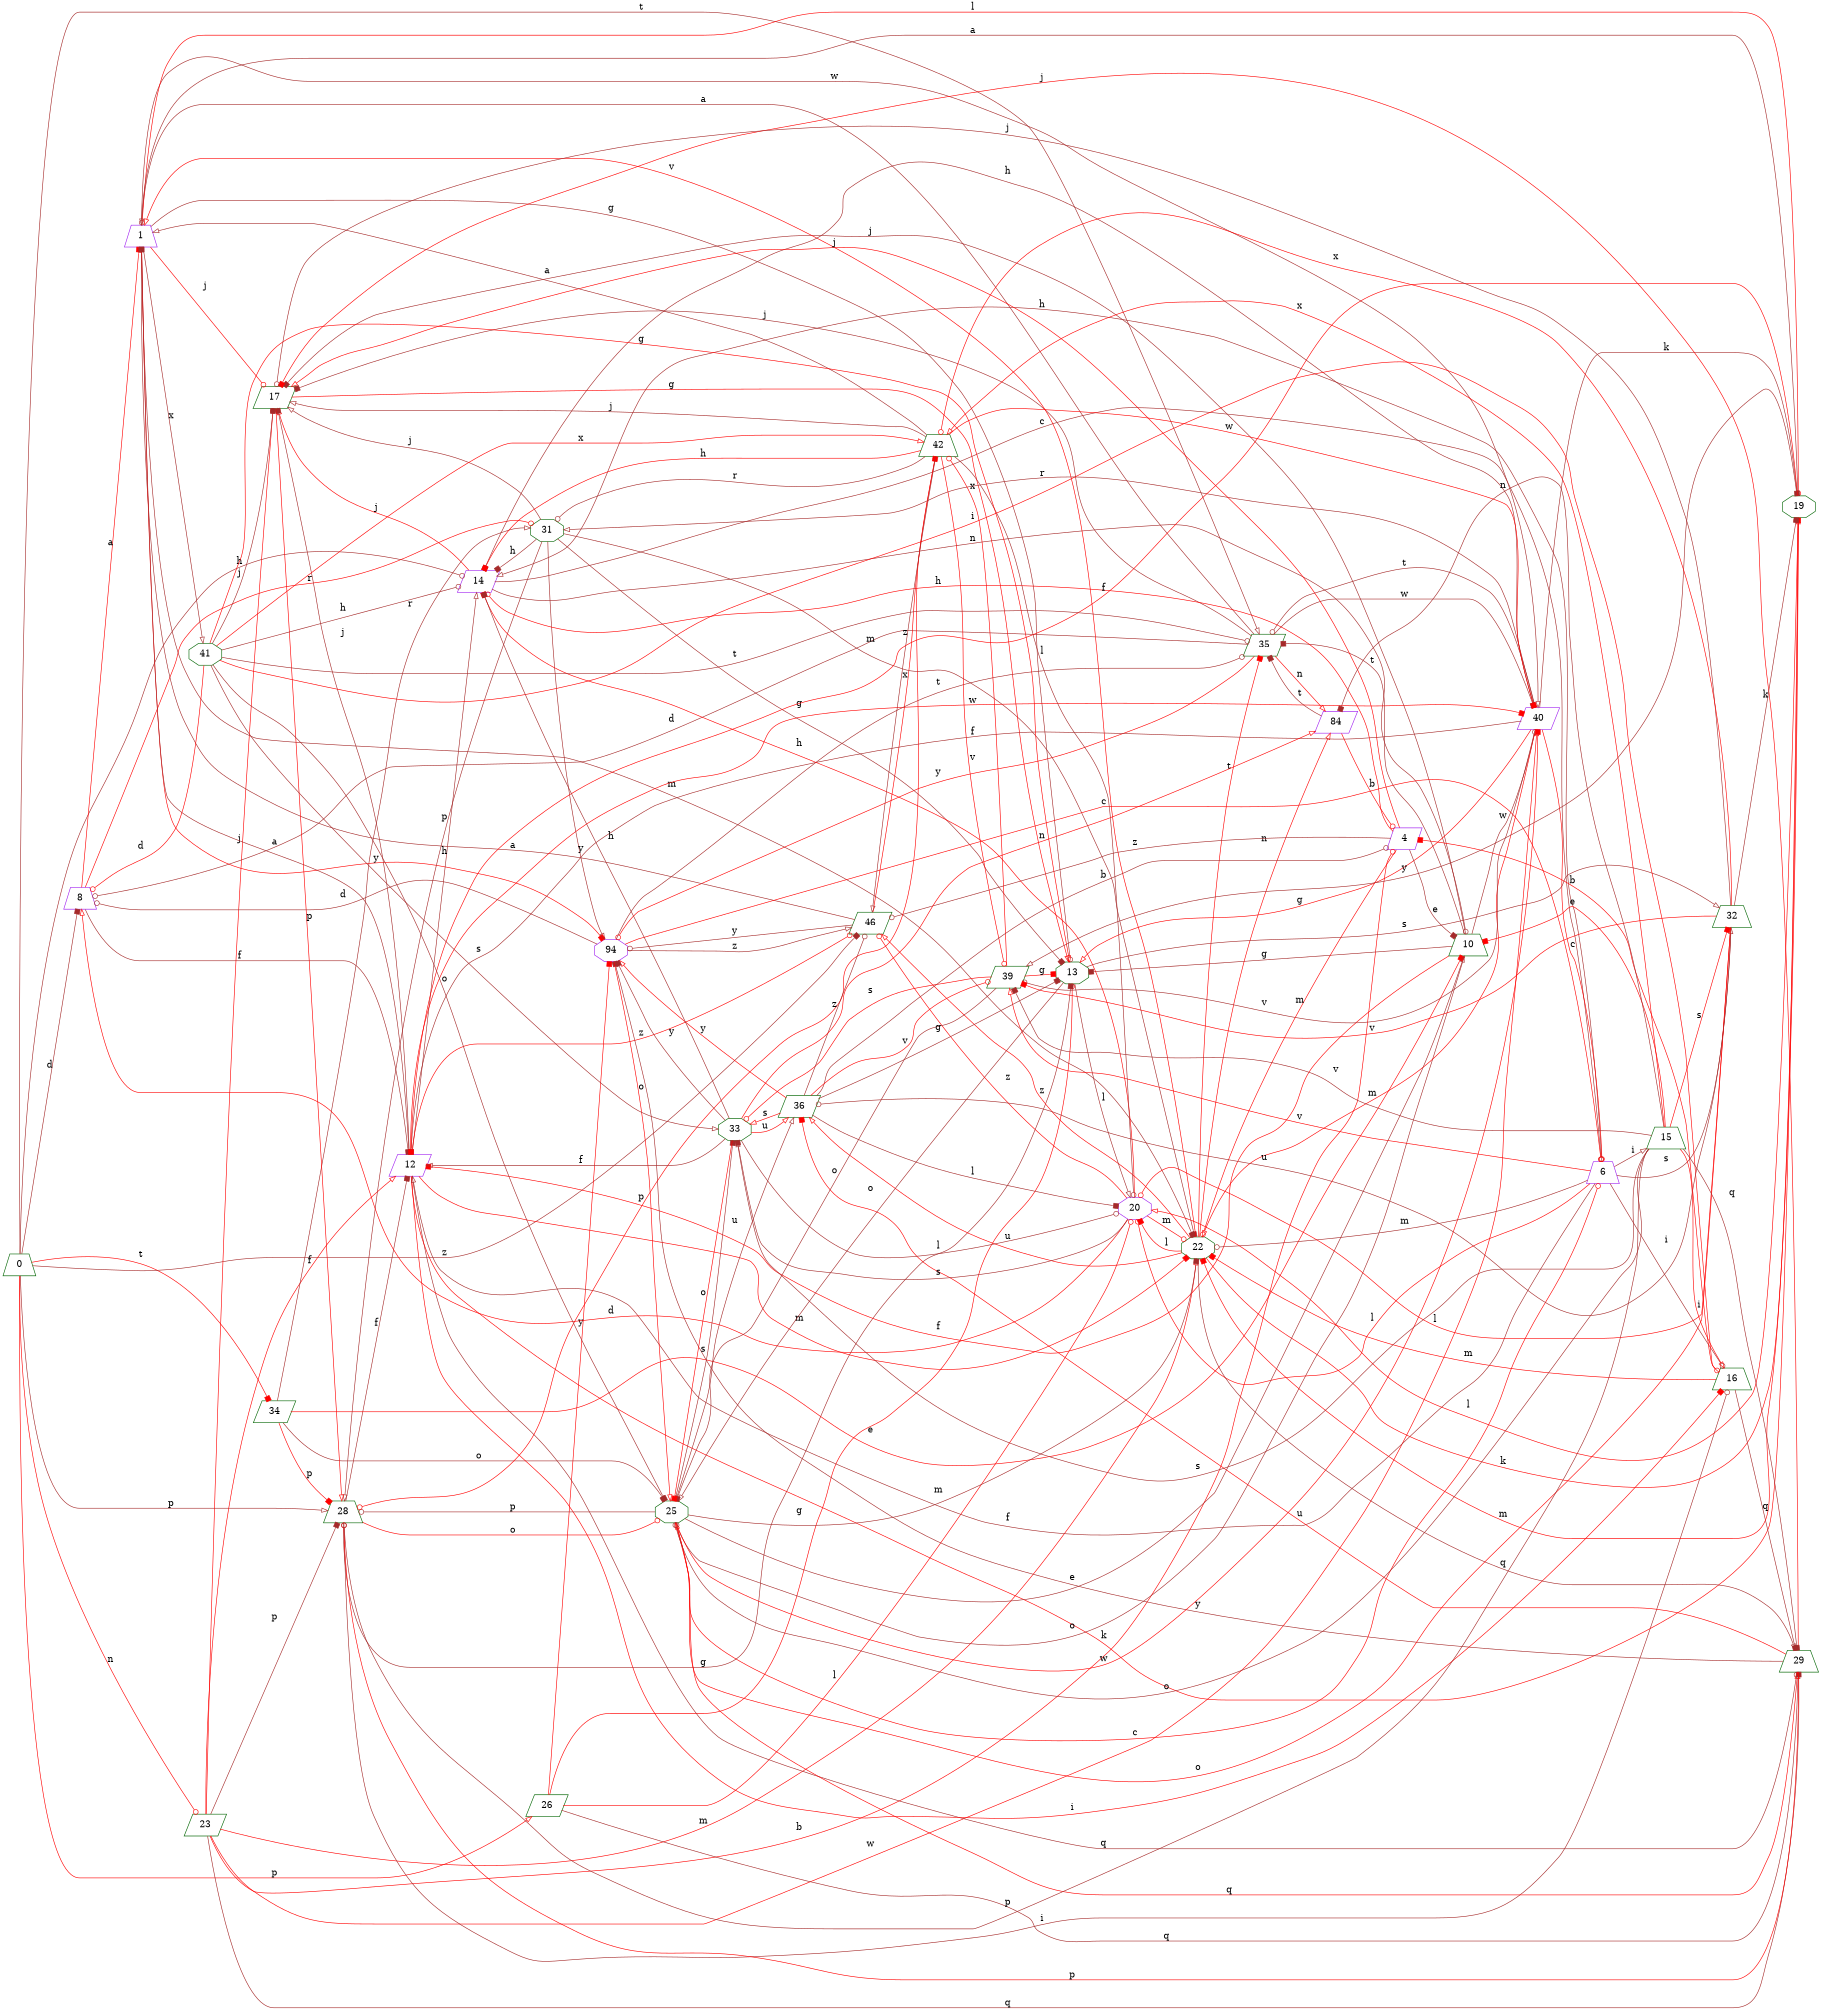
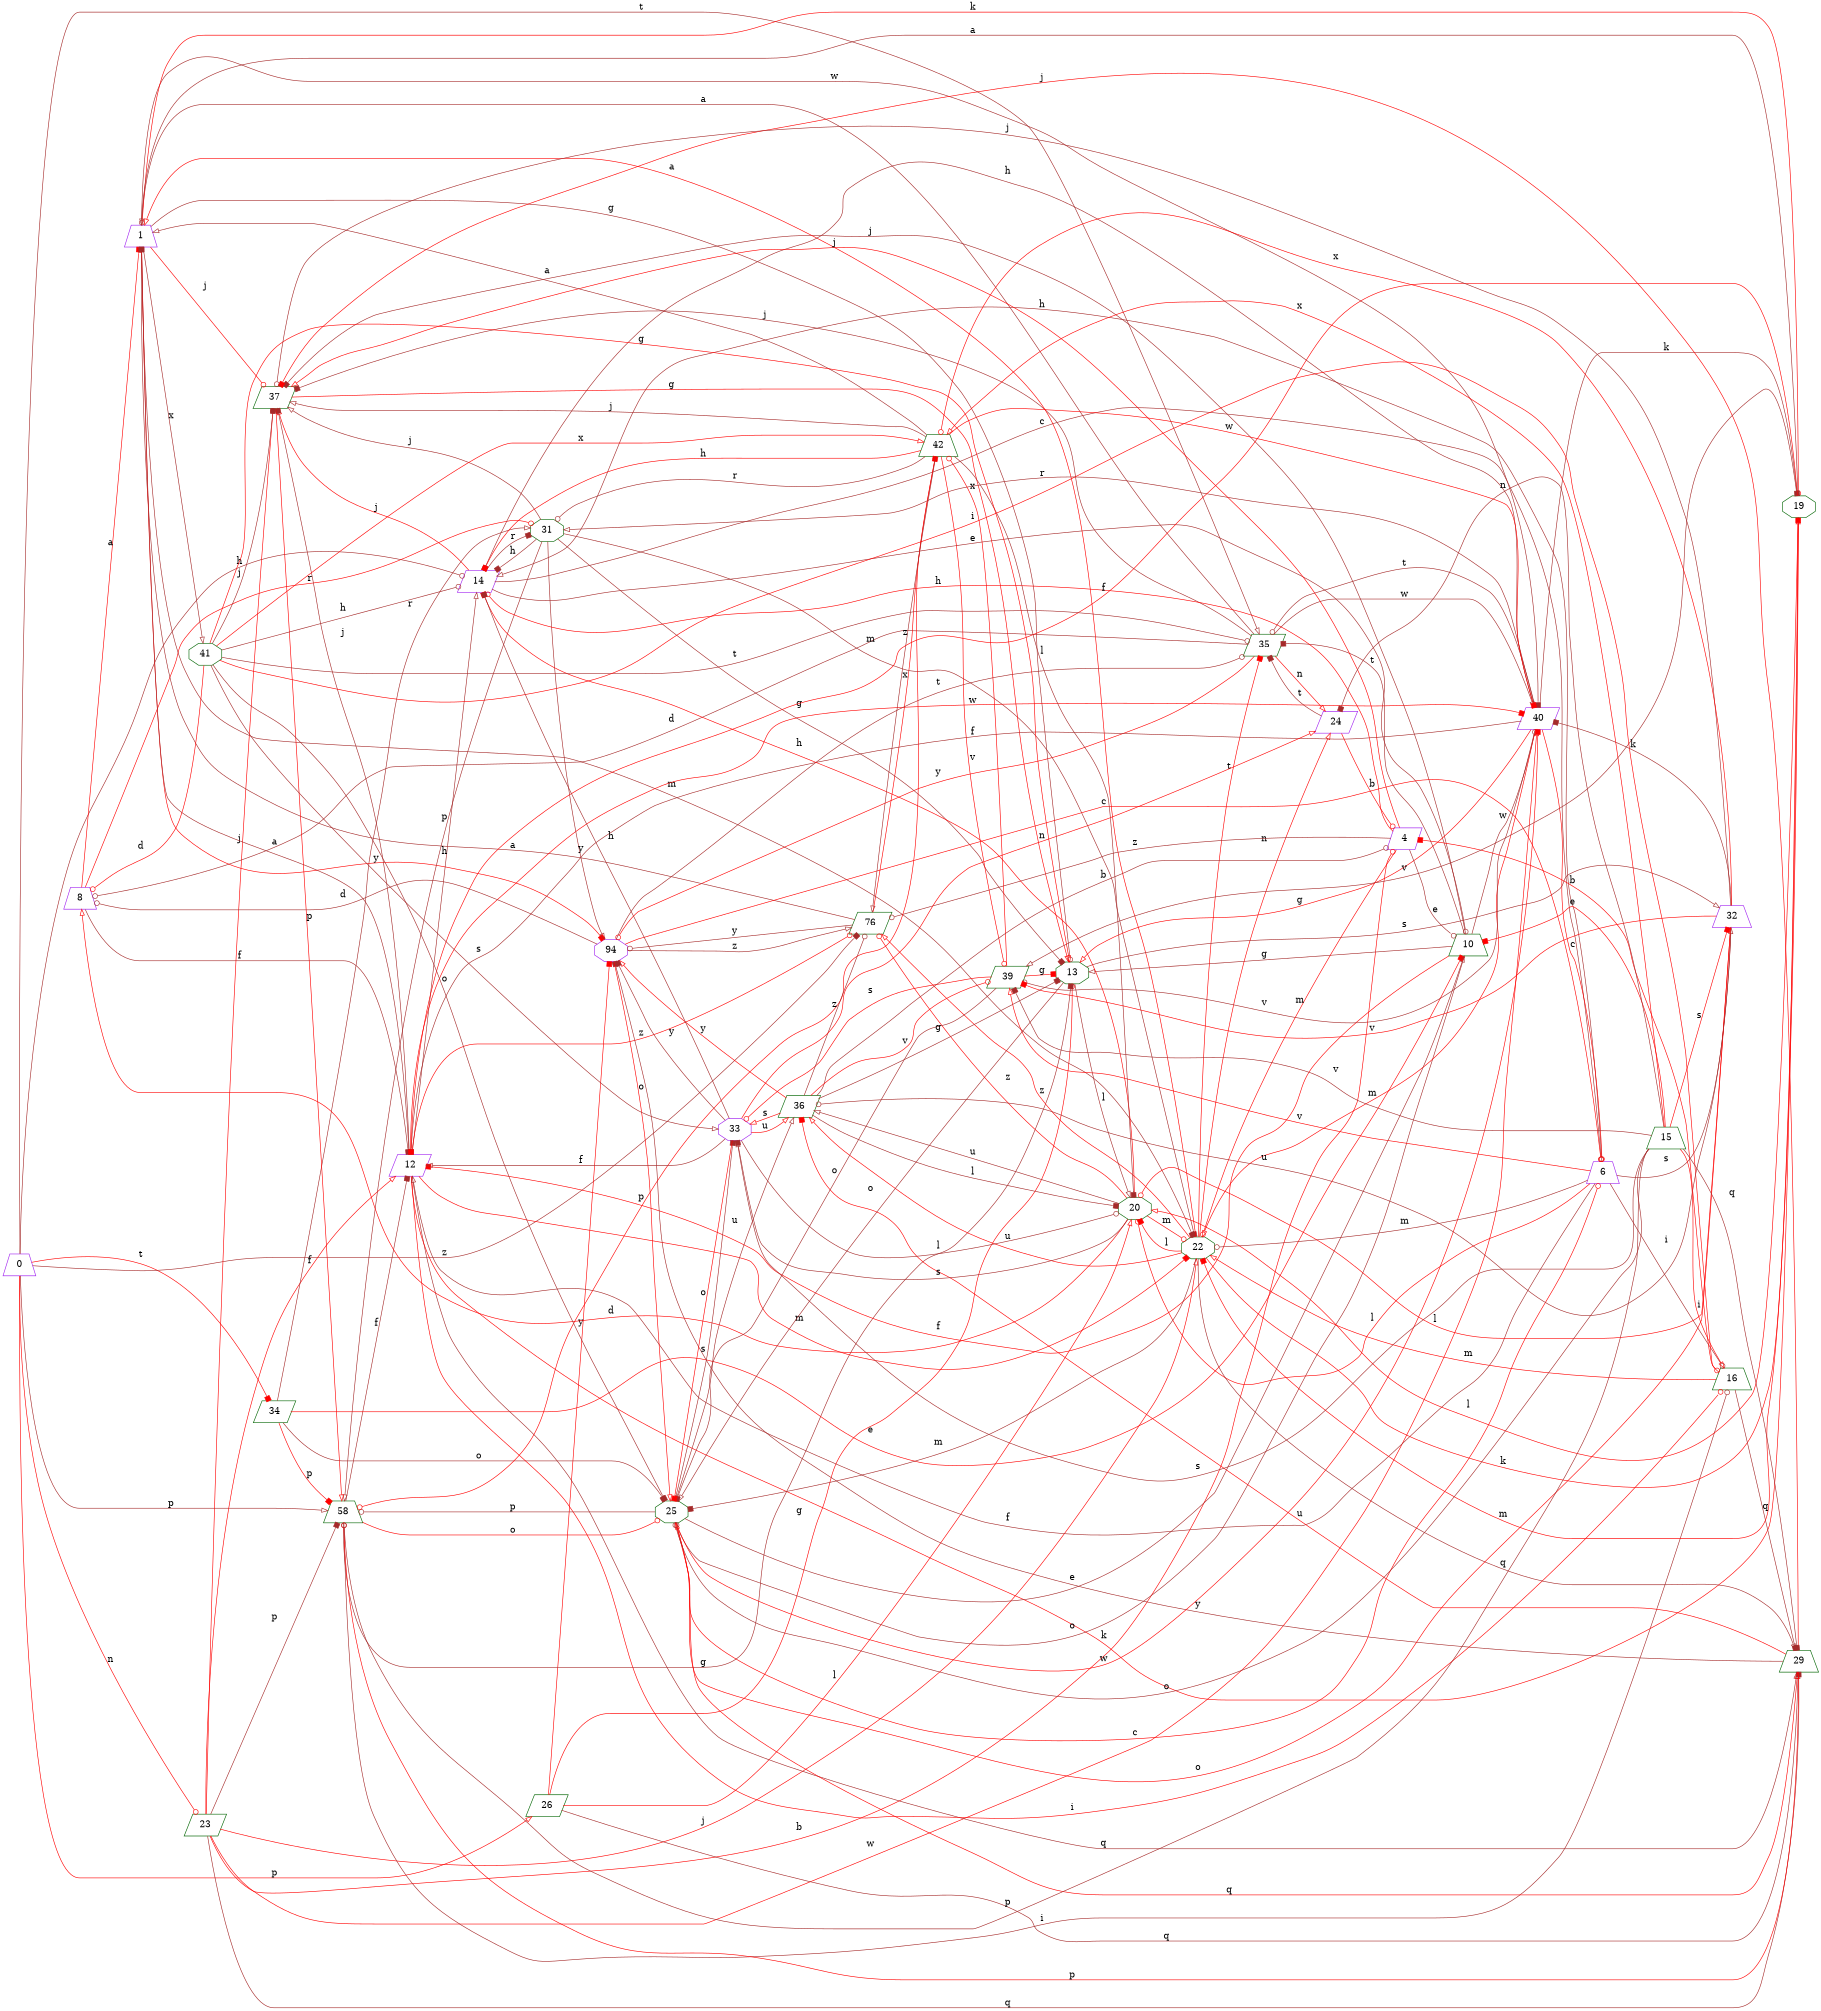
edge "1" -> "19": label "l" -> "k"
edge "1" -> "40": arrowhead onormal -> box
edge "22" -> "1": label "v" -> "a"
node "17": label "17" -> "37"
edge "14" -> "10": label "n" -> "e"
edge "14" -> "31": added, label "r"
edge "35" -> "40": arrowhead box -> onormal
edge "32" -> "19": now "32" -> "40"
node "84": label "84" -> "24"
edge "42" -> "20": arrowhead odot -> box
edge "19" -> "39": label "y" -> "v"
edge "4" -> "10": arrowhead box -> odot
node "32": color darkgreen -> purple
node "46": label "46" -> "76"
edge "10" -> "13": arrowhead box -> onormal
edge "0" -> "8": removed, label "d"
node "33": color darkgreen -> purple
edge "20" -> "36": added, label "u"
edge "6" -> "15": removed, label "i"
node "20": color purple -> darkgreen
node "0": color darkgreen -> purple
edge "16" -> "22": arrowhead box -> onormal
edge "25" -> "22": reversed
node "28": label "28" -> "58"
edge "26" -> "20": arrowhead odot -> onormal
edge "12" -> "16": arrowhead box -> odot
edge "23" -> "22": label "m" -> "j"
edge "12" -> "29": arrowhead odot -> onormal
